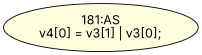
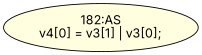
node "181:AS v4[0] = v3[1] | v3[0];": label "181:AS v4[0] = v3[1] | v3[0];" -> "182:AS v4[0] = v3[1] | v3[0];"
